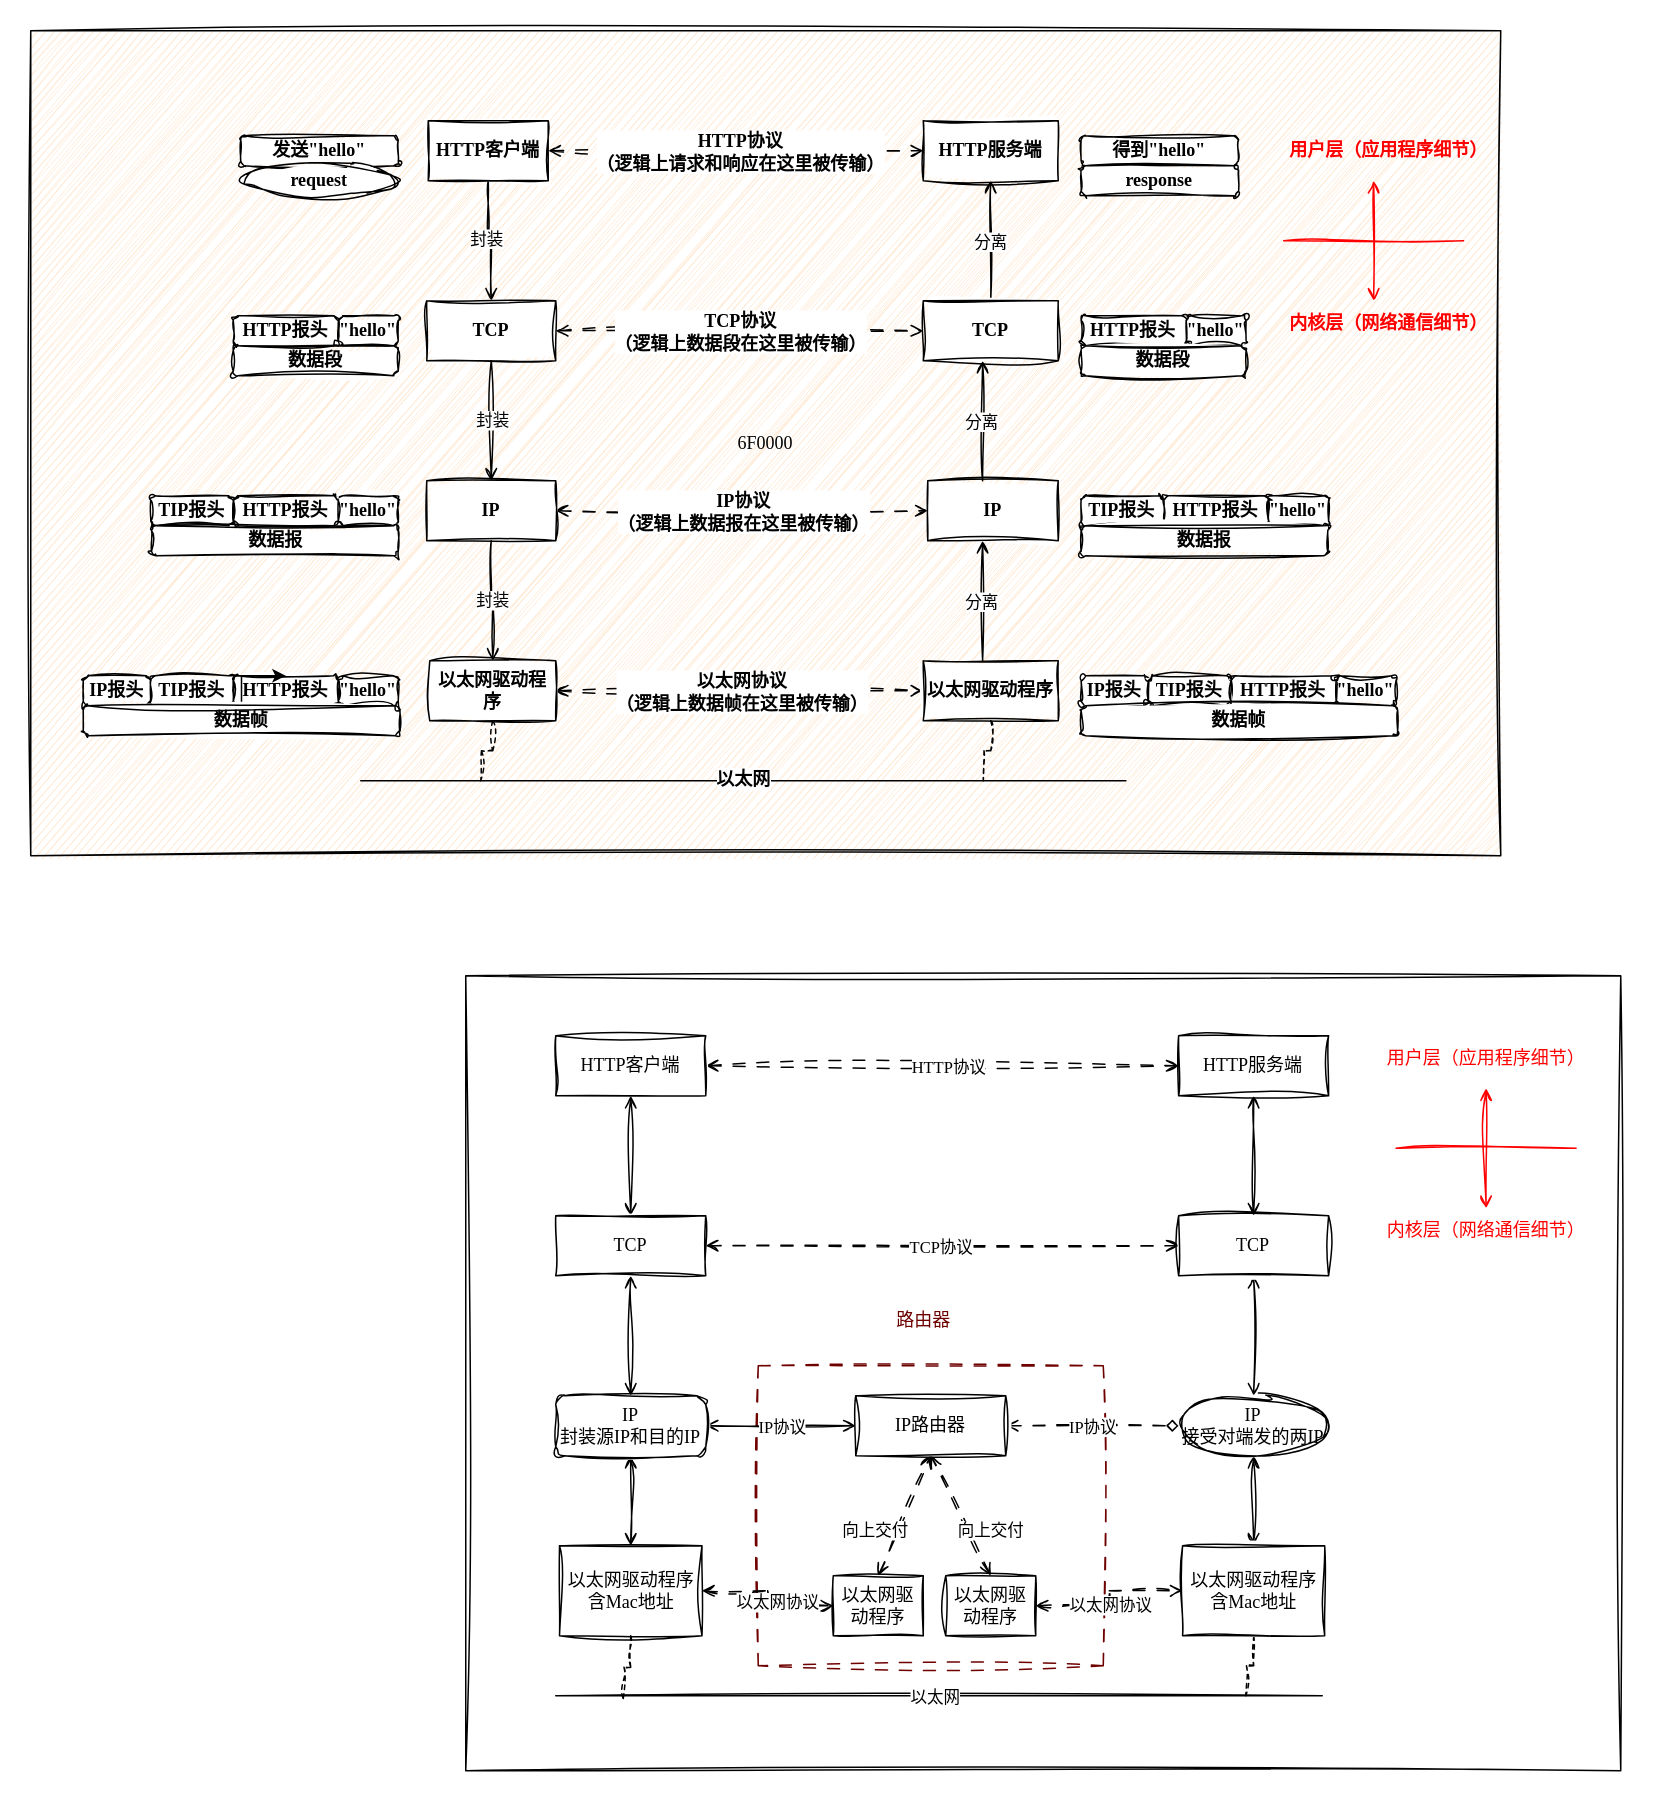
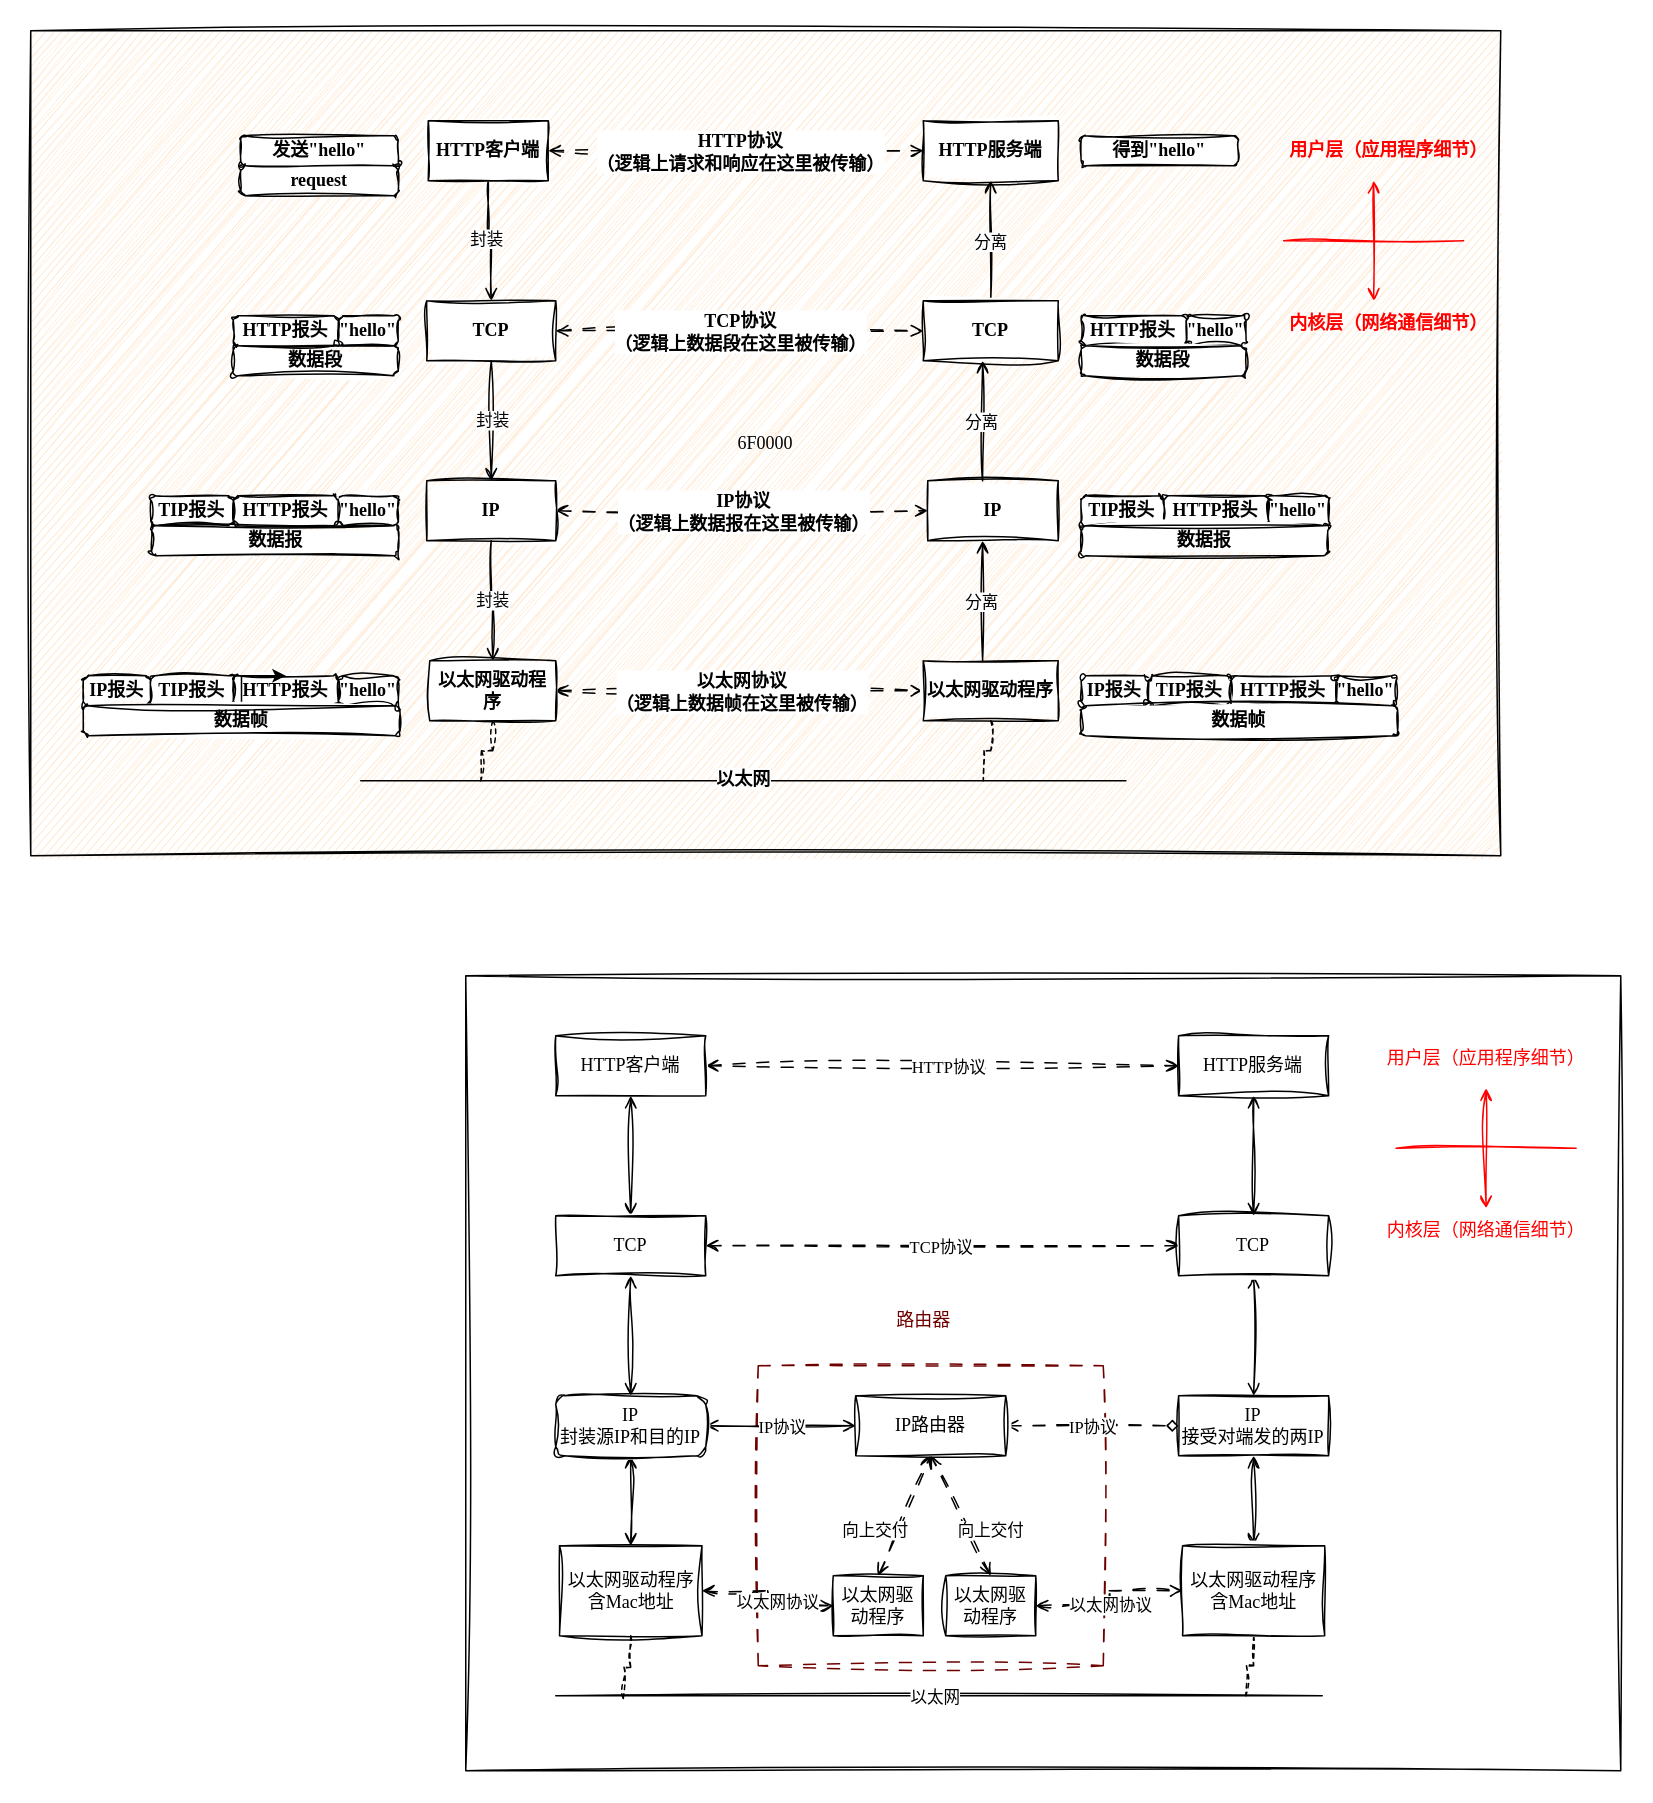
node "request": shape ellipse -> rounded rectangle
node "response": removed
node "IP 接受对端发的两IP": shape ellipse -> rectangle
